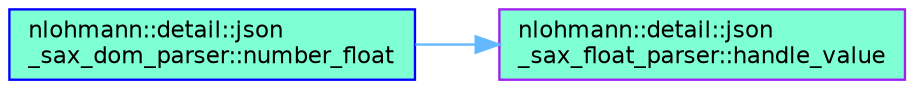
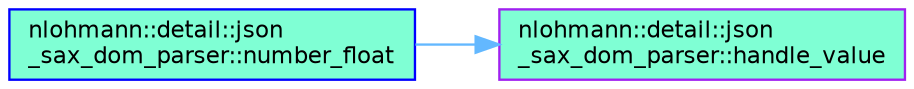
node "nlohmann::detail::json _sax_float_parser::handle_value": label "nlohmann::detail::json _sax_float_parser::handle_value" -> "nlohmann::detail::json _sax_dom_parser::handle_value"
